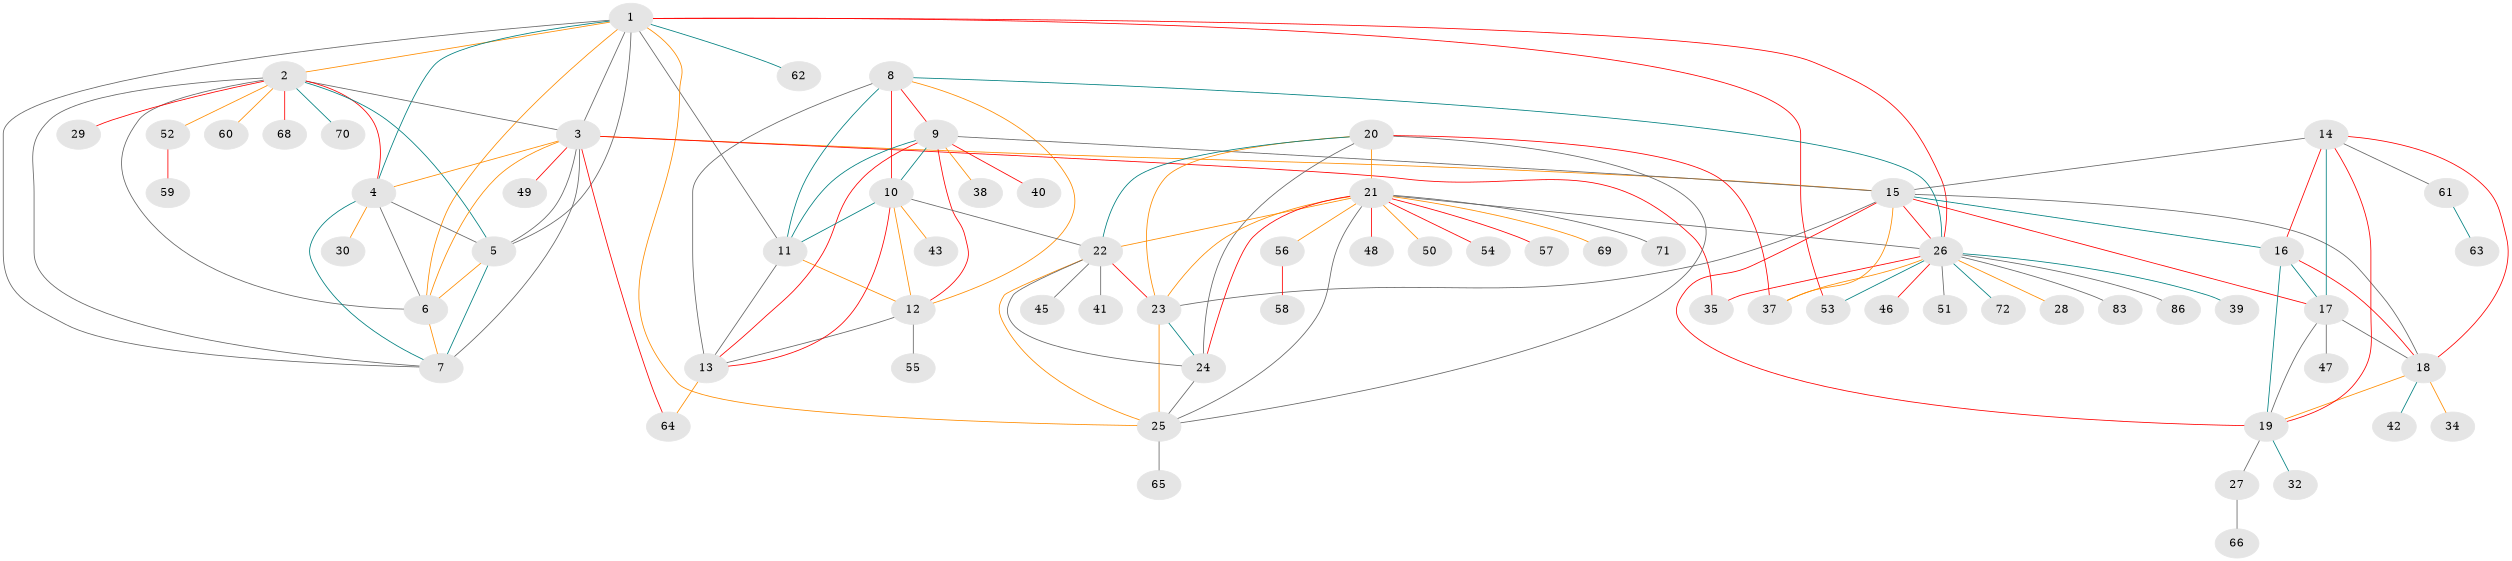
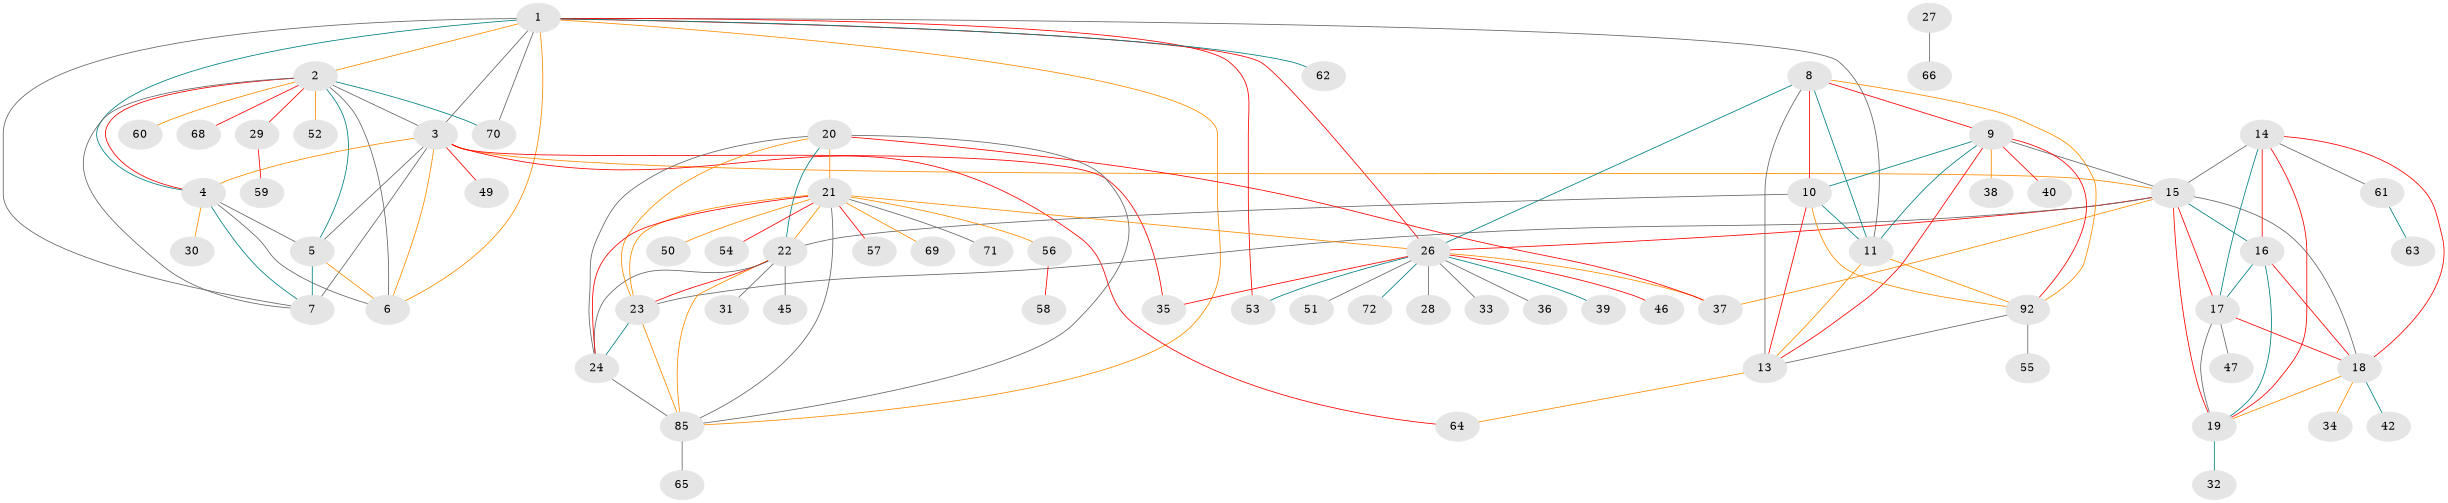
edge "1" -- "5": now "1" -- "70"
edge "52" -- "59": now "29" -- "59"
edge "21" -- "26": color gray40 -> darkorange
node "43": removed
node "48": removed
edge "26" -- "28": color darkorange -> gray40
edge "11" -- "13": color gray40 -> darkorange
node "12": label "12" -> "92"
node "41": label "41" -> "31"
node "83": label "83" -> "33"
node "86": label "86" -> "36"
edge "6" -- "7": removed
edge "17" -- "18": color gray40 -> red
node "25": label "25" -> "85"
edge "19" -- "27": removed
